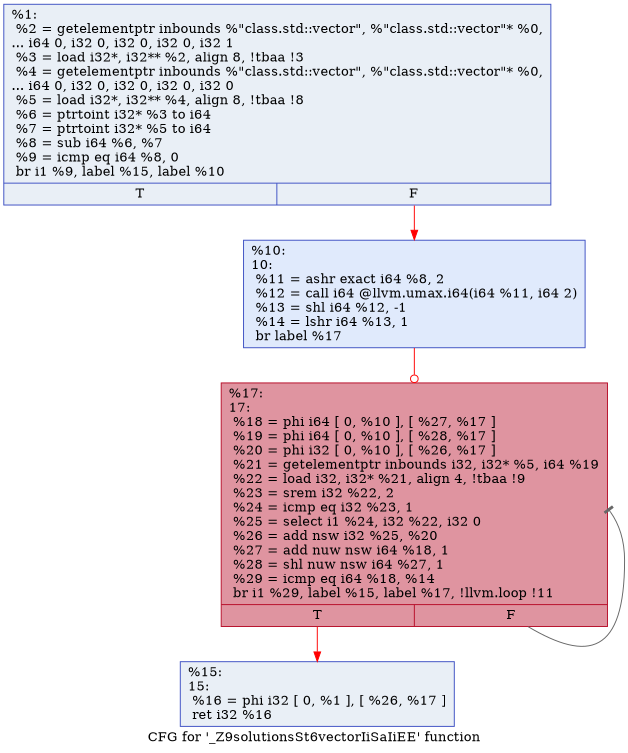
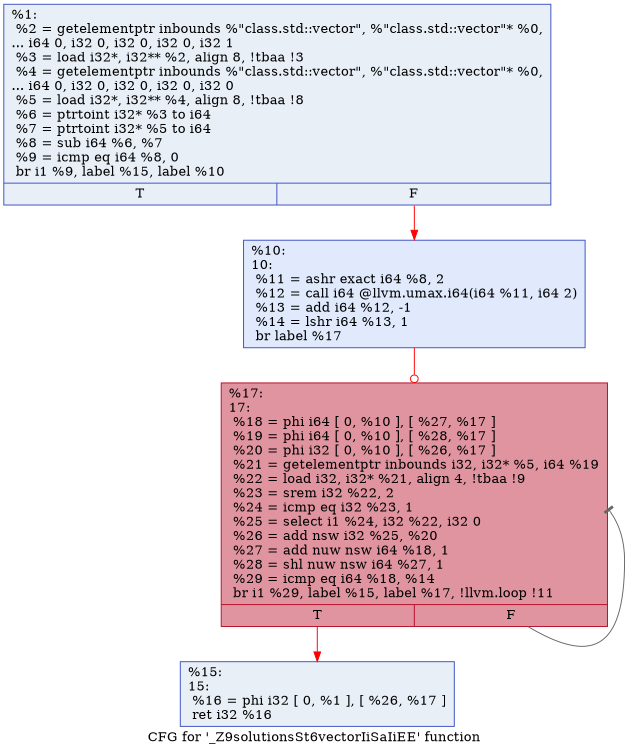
node "%10:": text "%13 = shl i64 %12, -1" -> "%13 = add i64 %12, -1"
